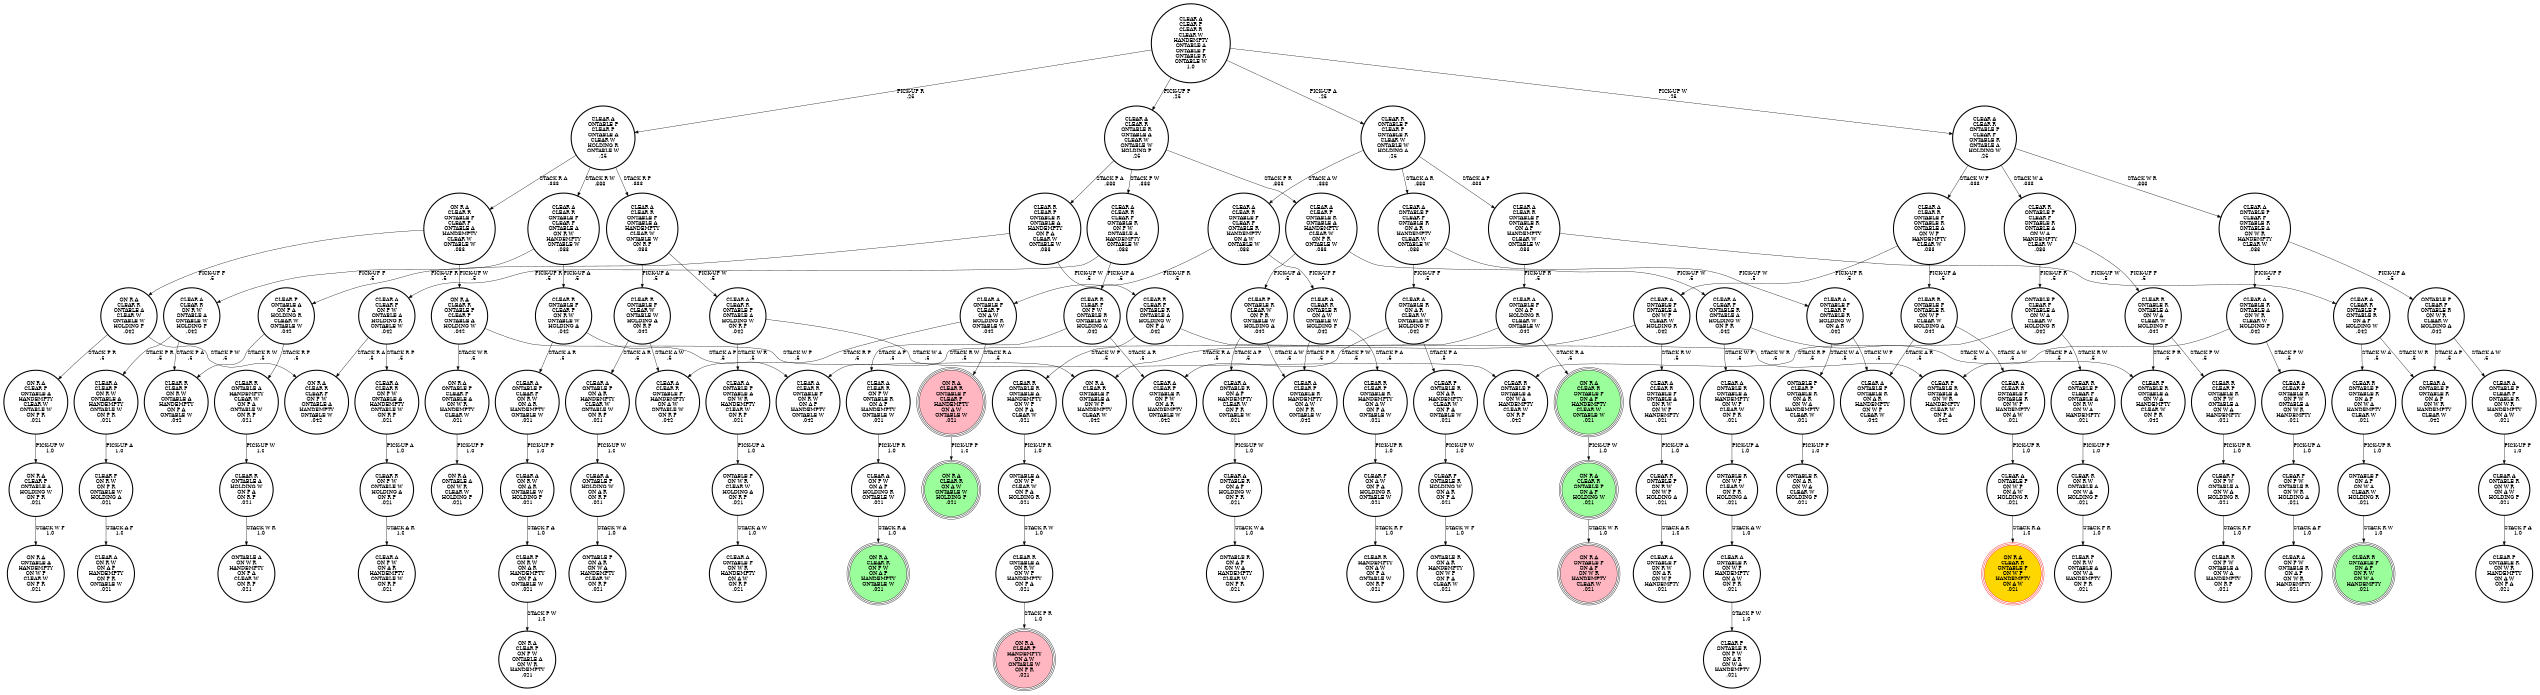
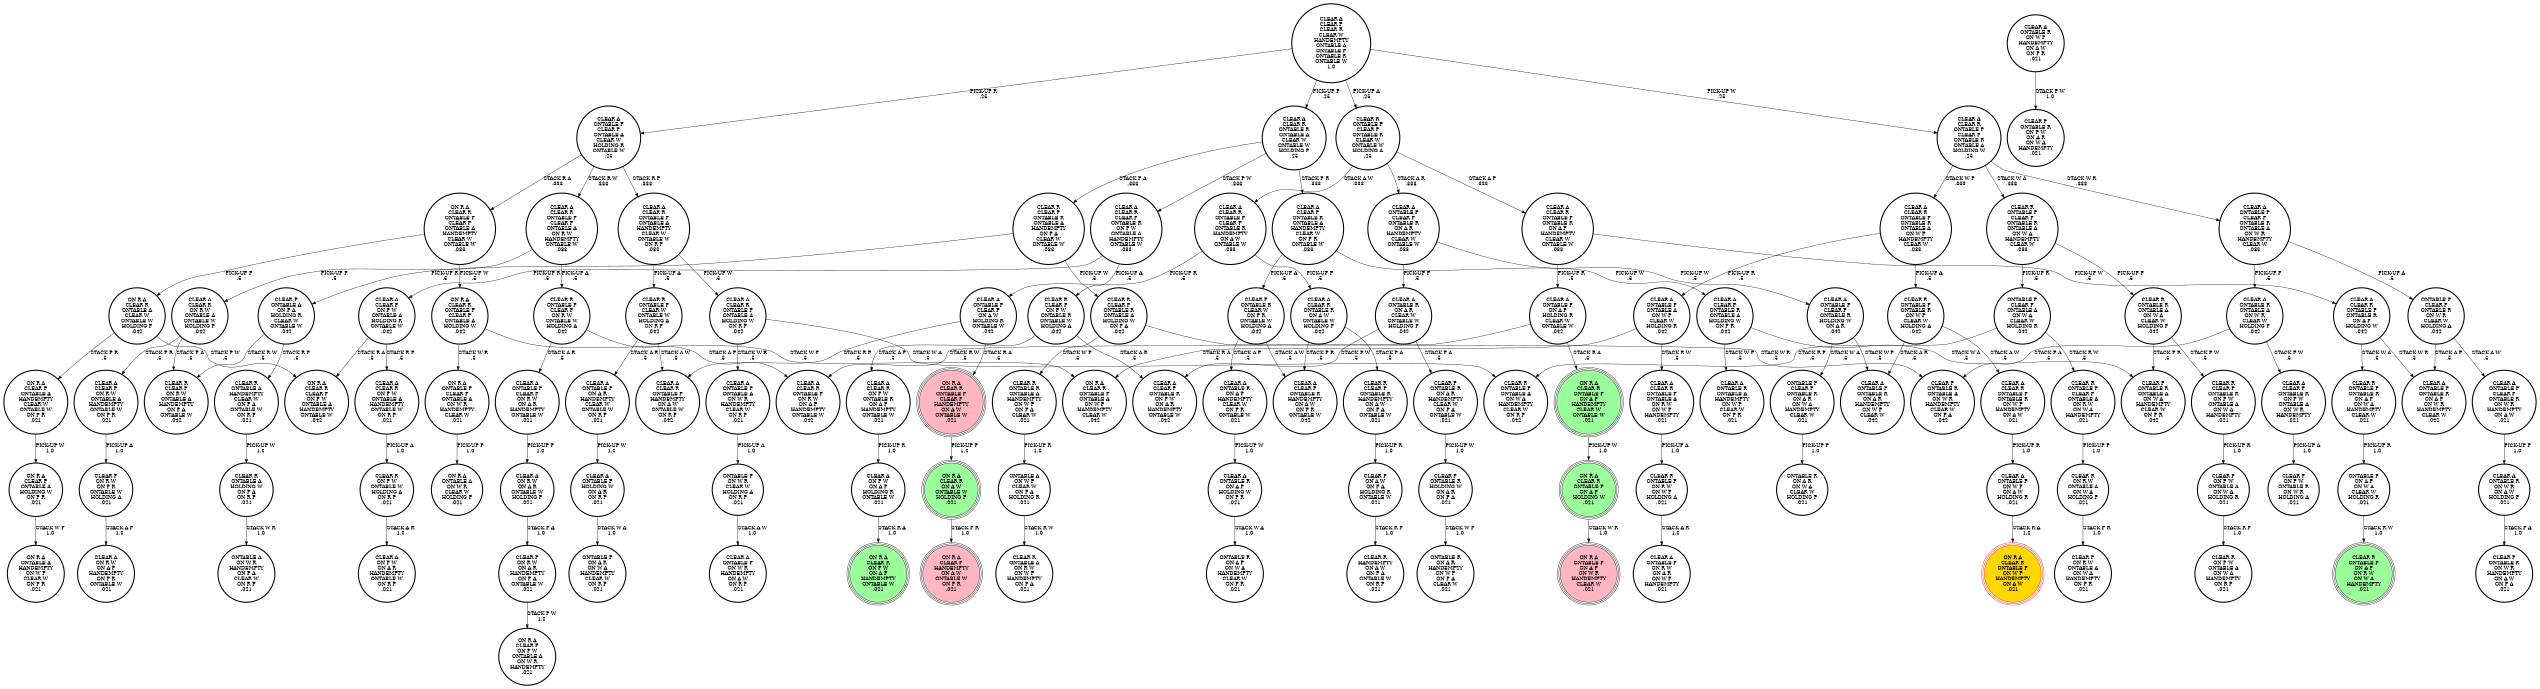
node "ONTABLE R ON W P CLEAR W ON P R HOLDING A .021": removed
node "CLEAR A ON P W ONTABLE R ON A P ON W R HANDEMPTY .021": removed
edge "CLEAR R ONTABLE A ON R W ON W P HANDEMPTY ON P A .021" -> "ON R A CLEAR P HANDEMPTY ON A W ONTABLE W ON P R .021": now "ON R A CLEAR R ON A W ONTABLE W HOLDING P .021" -> "ON R A CLEAR P HANDEMPTY ON A W ONTABLE W ON P R .021"
